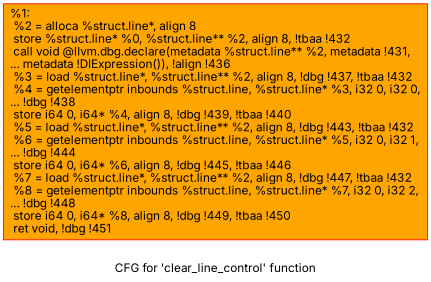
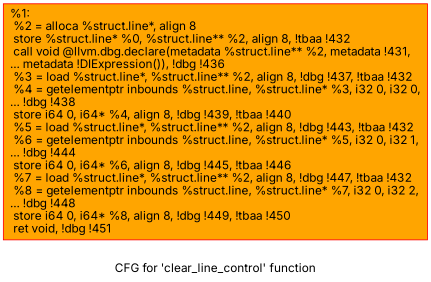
node "%1:": text "... metadata !DIExpression()), !align !436" -> "... metadata !DIExpression()), !dbg !436"
